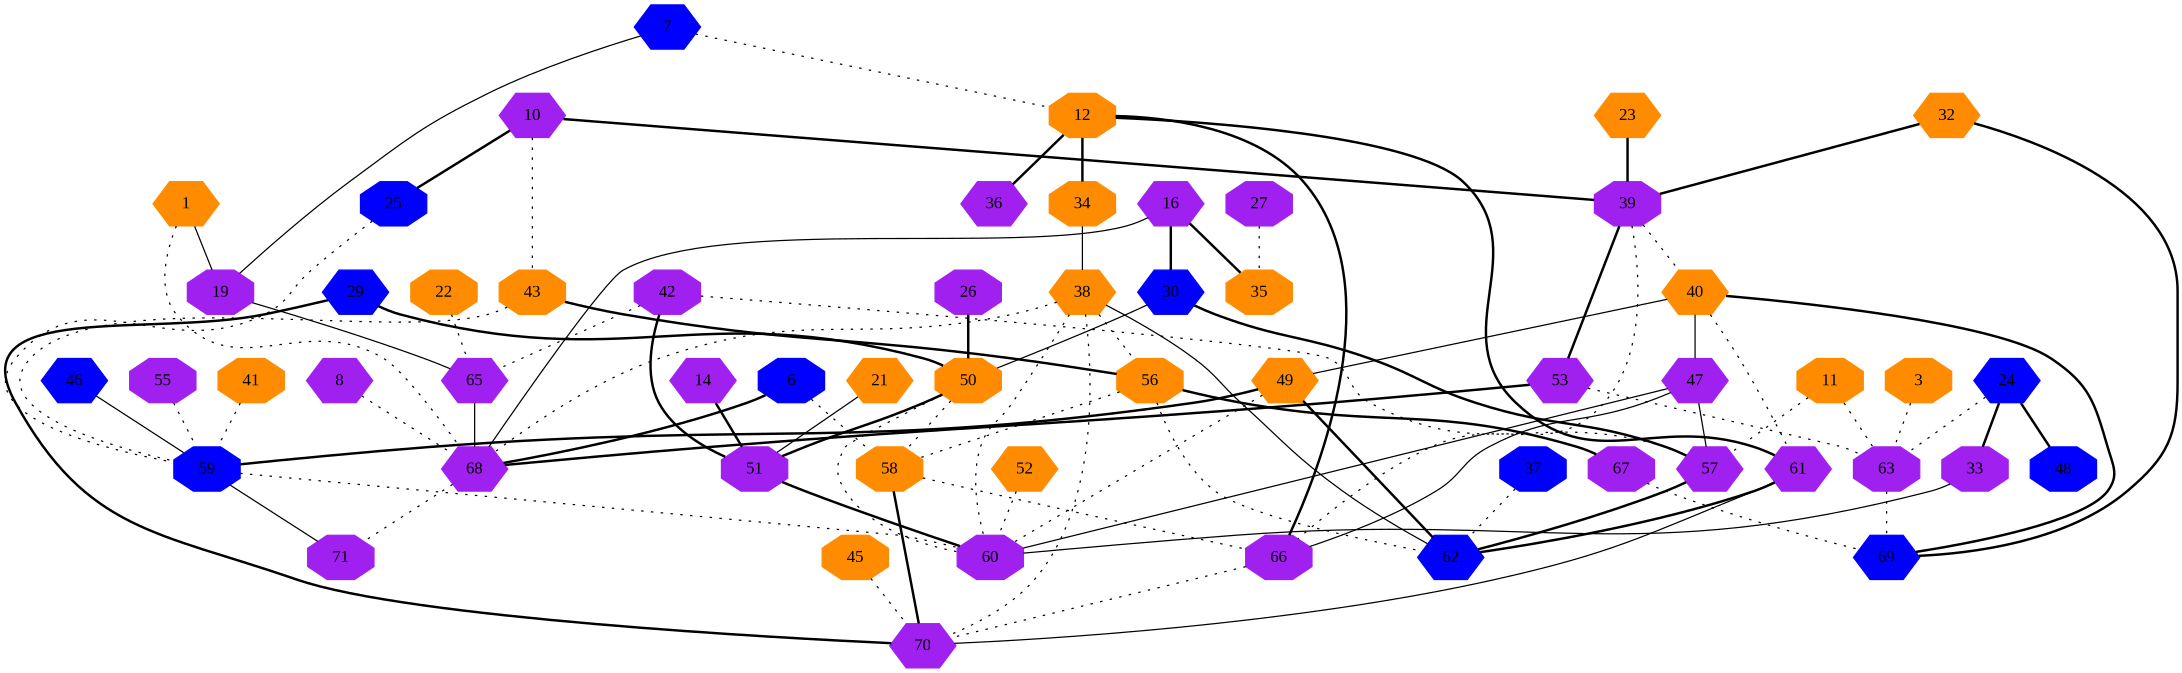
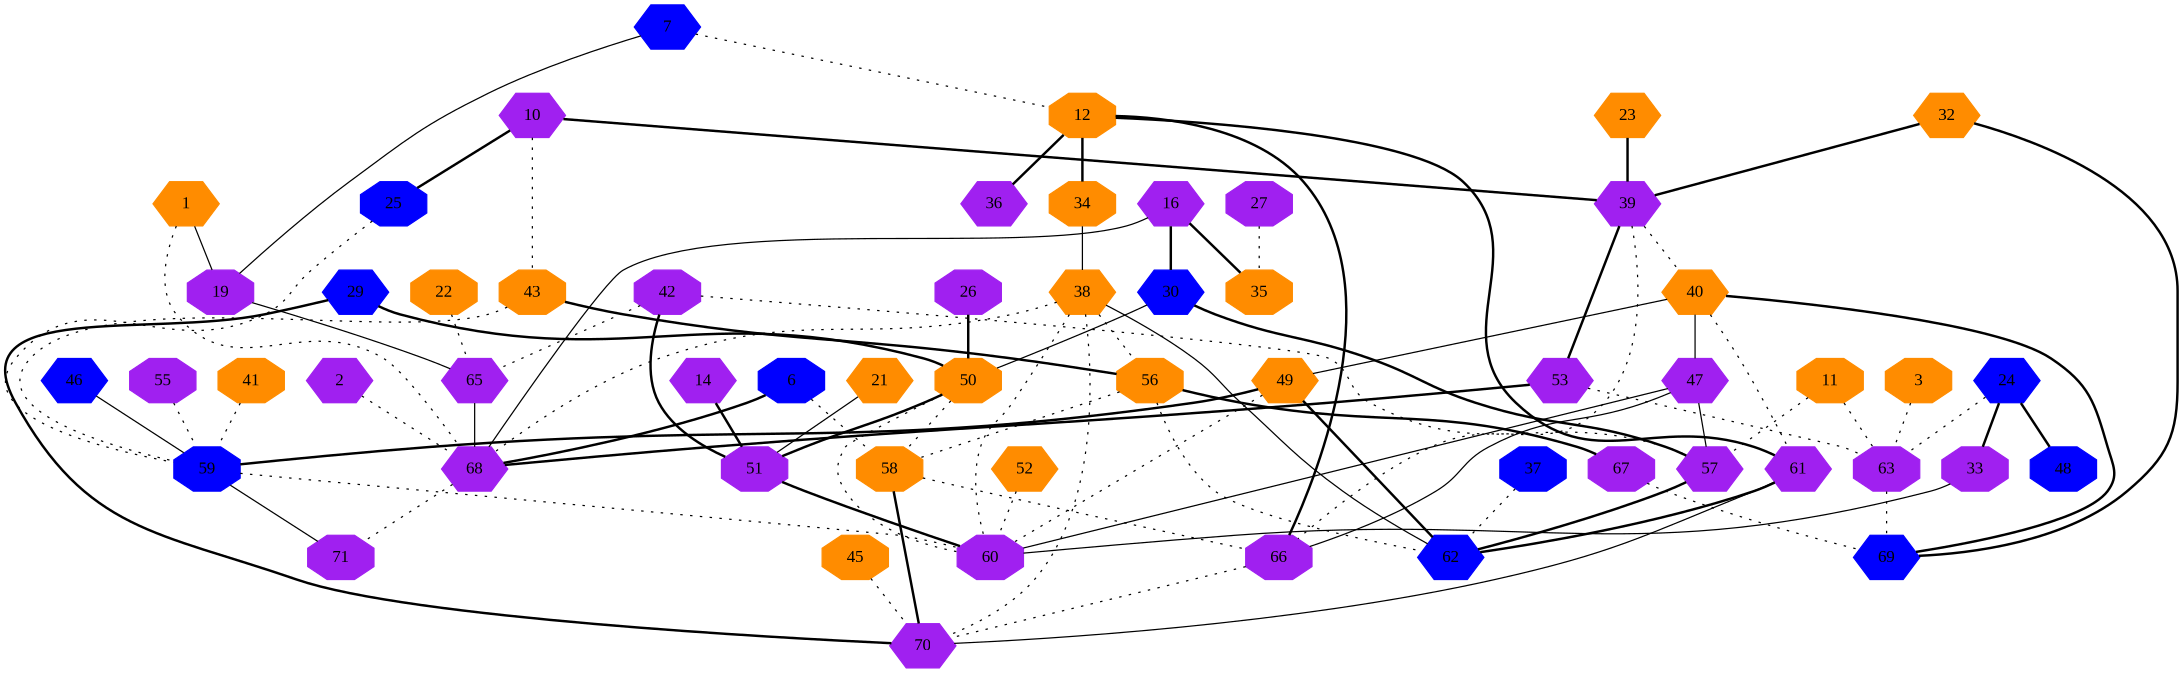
node "39": shape octagon -> hexagon
node "8": label "8" -> "2"
